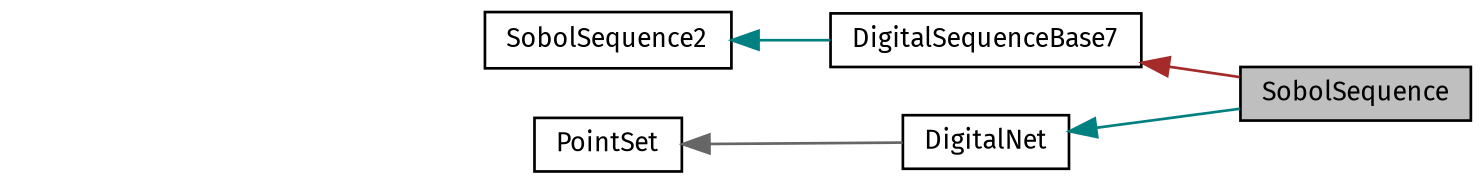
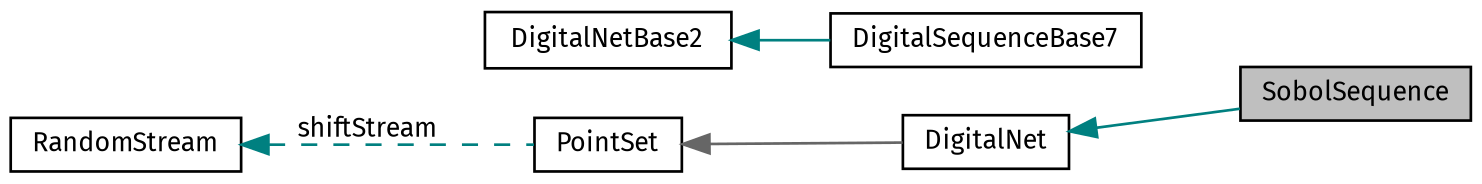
node "SobolSequence2": label "SobolSequence2" -> "DigitalNetBase2"
edge "SobolSequence" -> "DigitalSequenceBase7": removed
node "RandomStream": added
